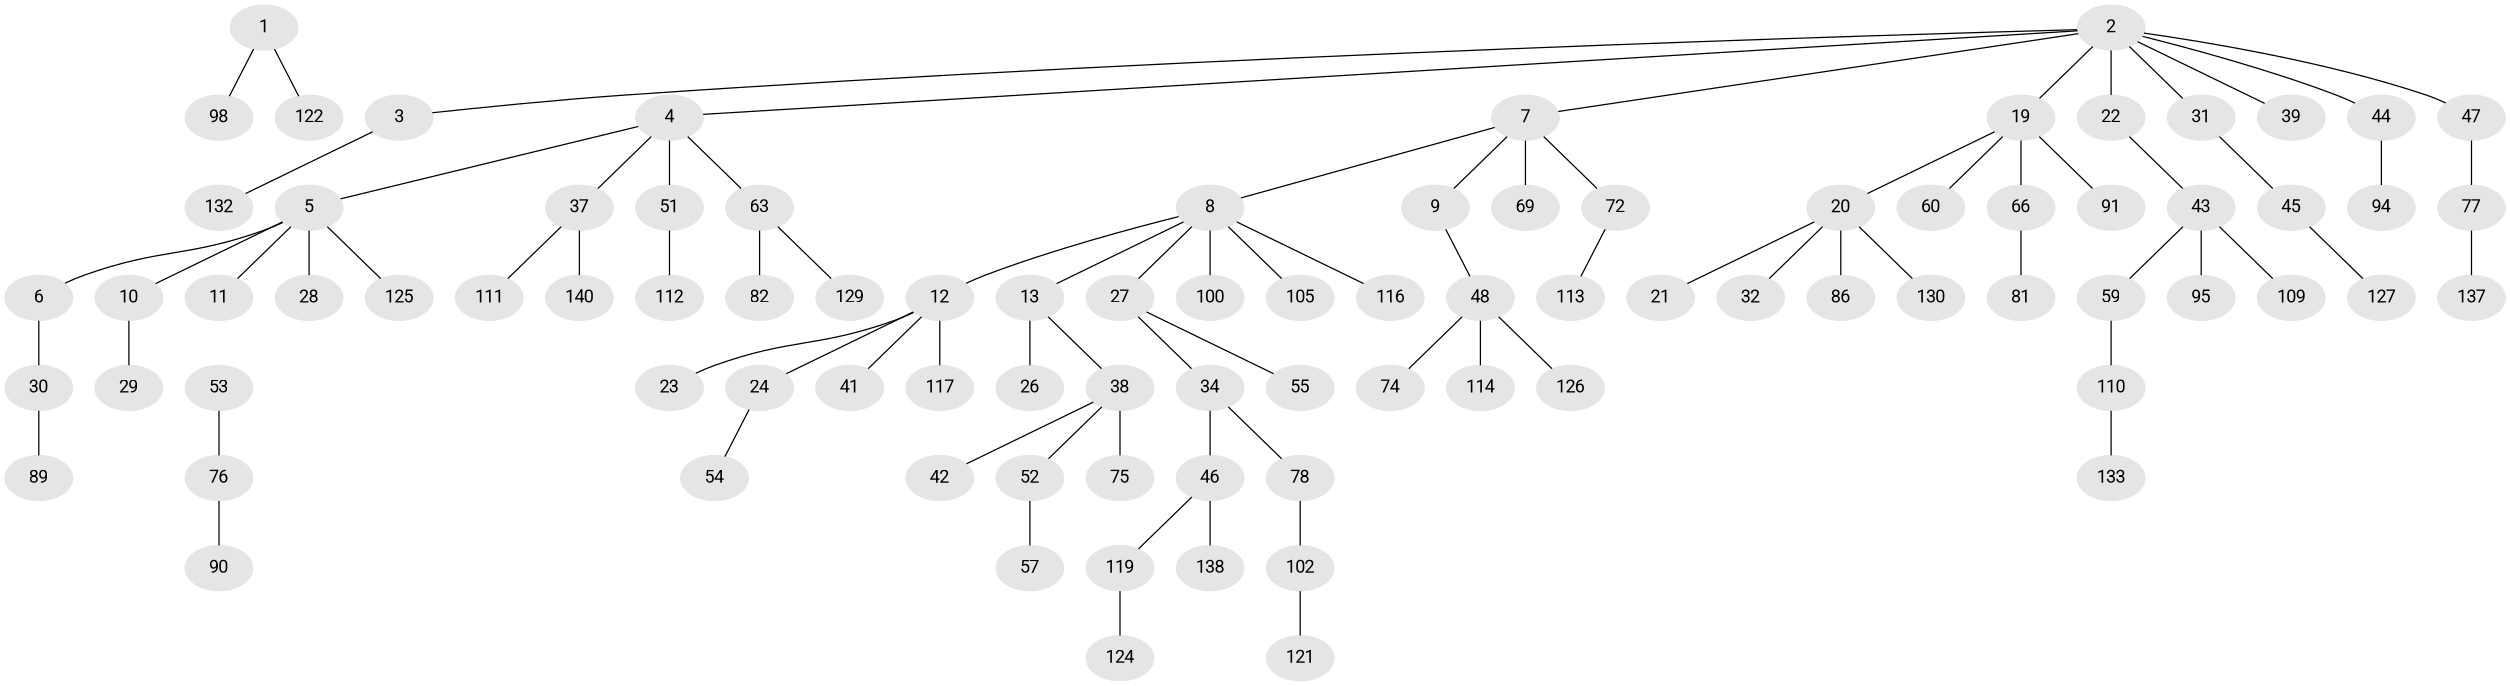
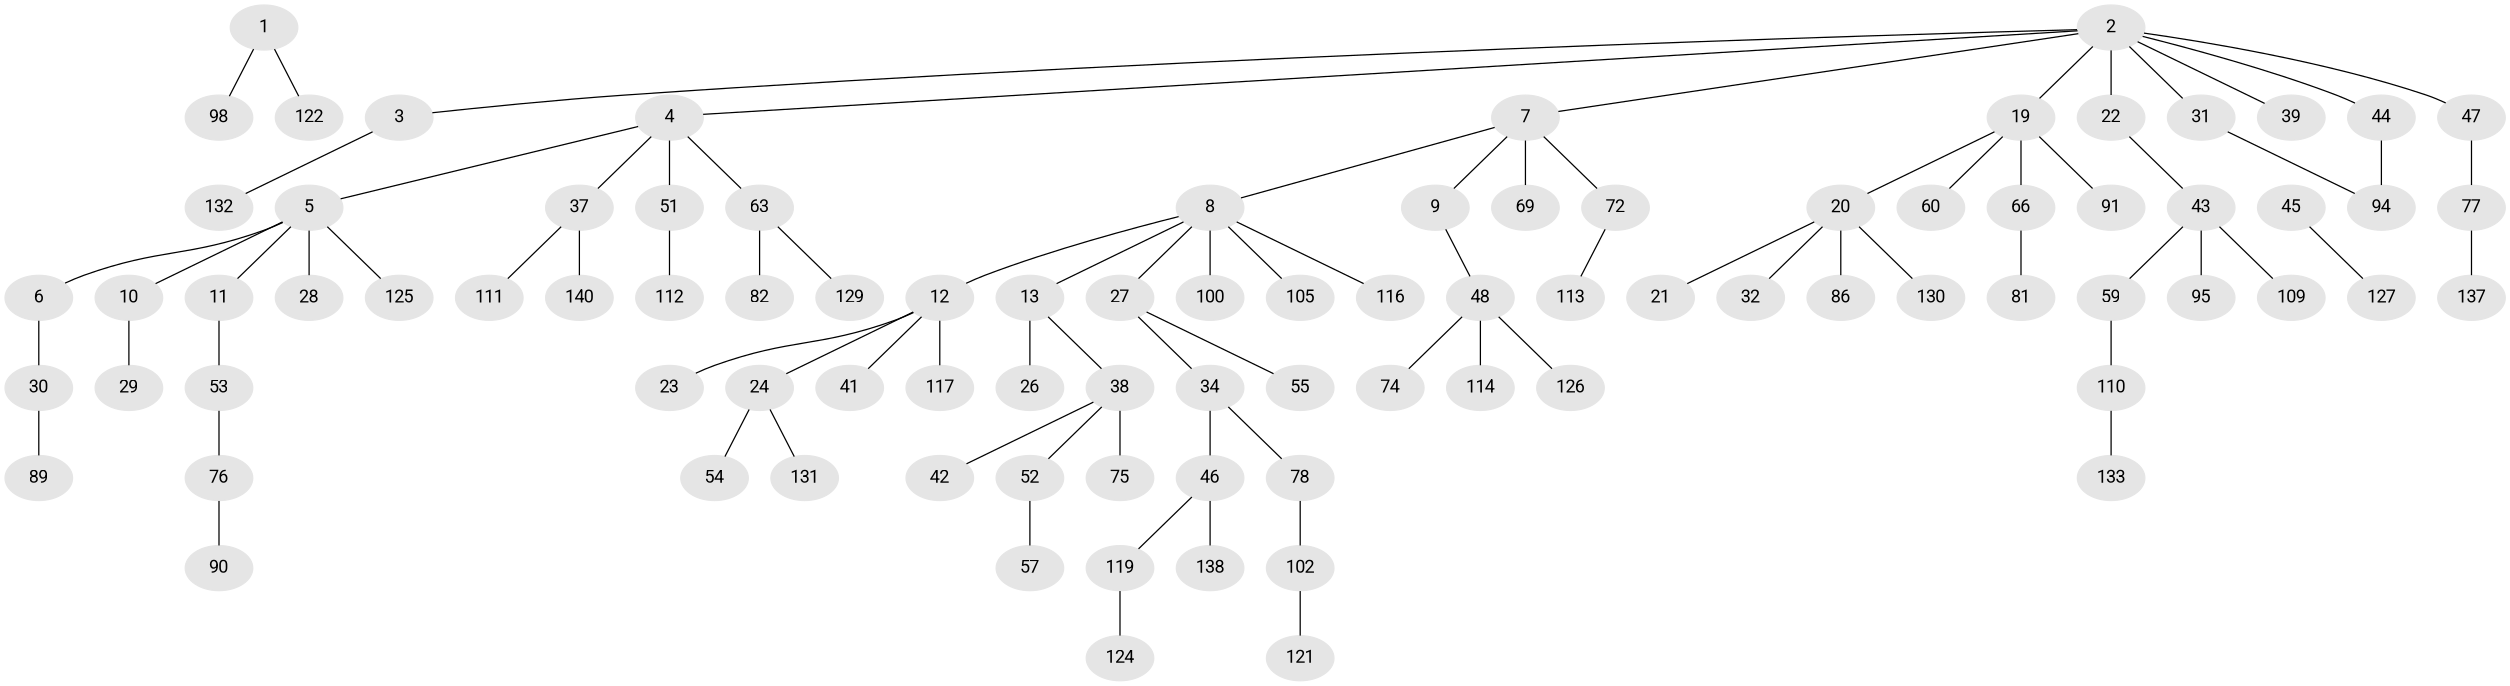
edge "31" -- "45": now "31" -- "94"
edge "11" -- "53": added
node "131": added
